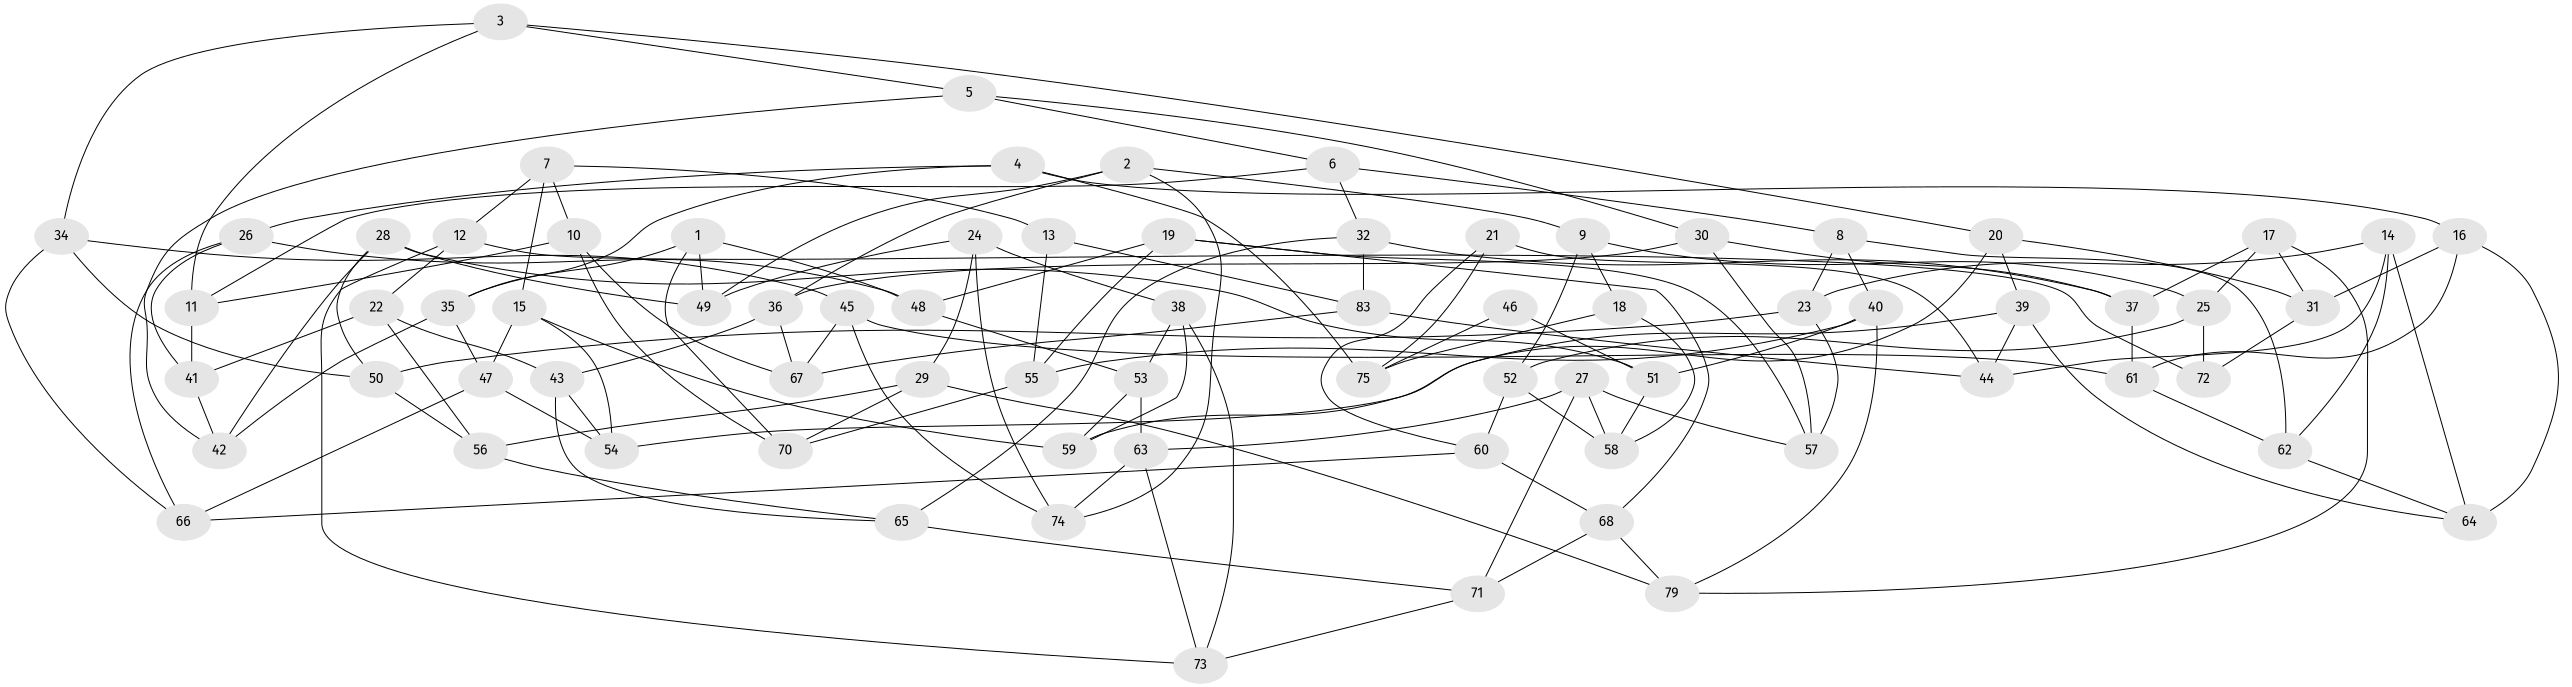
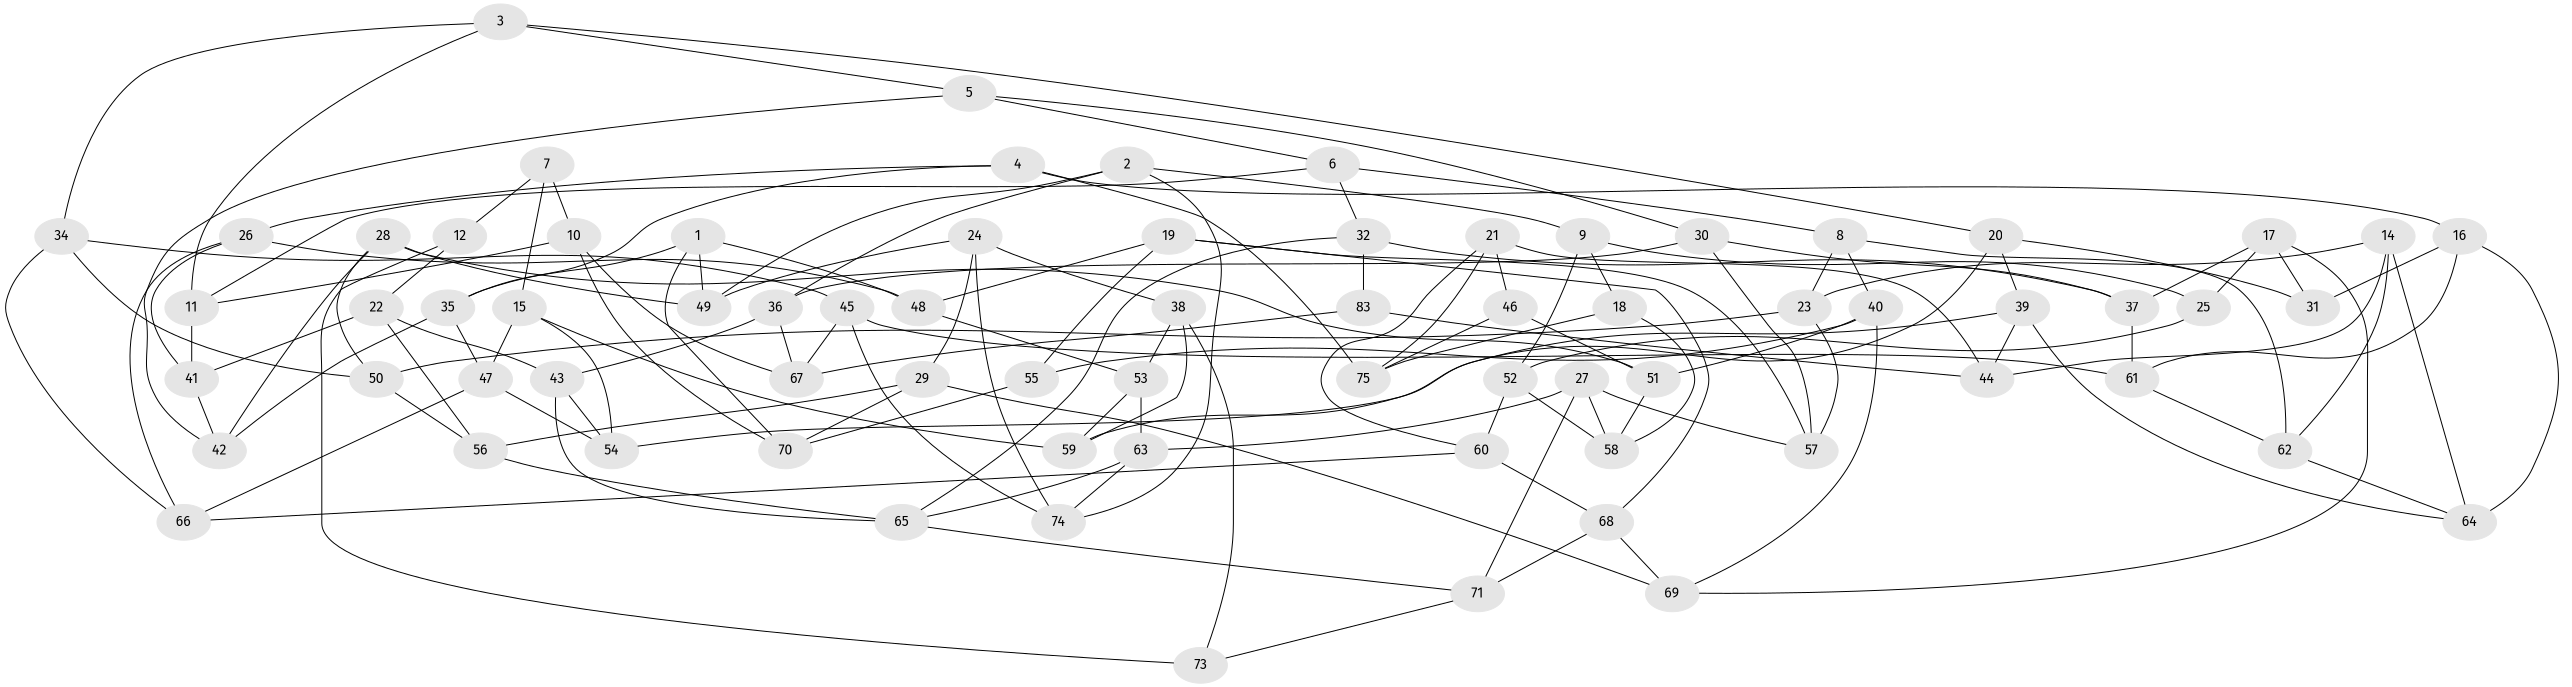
node "13": removed
edge "21" -- "46": added
node "72": removed
edge "63" -- "73": now "63" -- "65"
node "79": label "79" -> "69"
